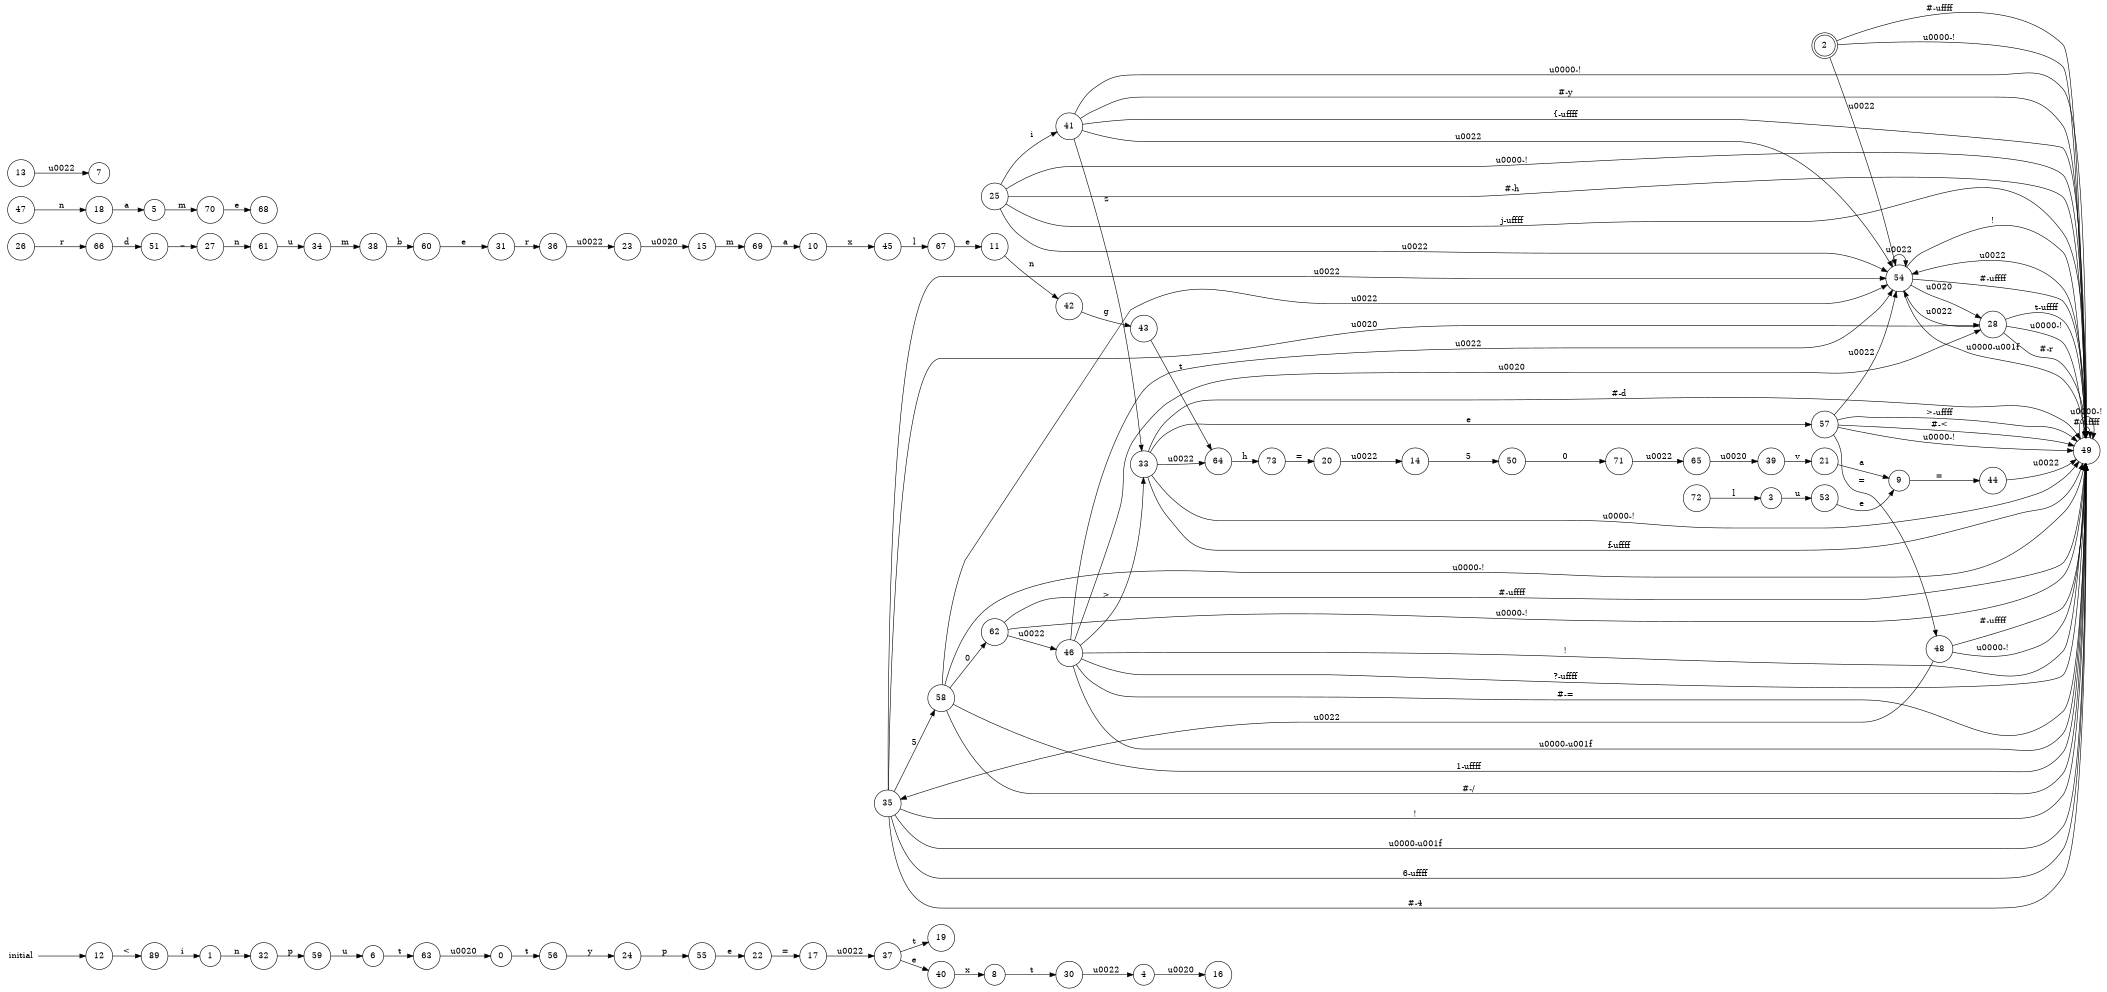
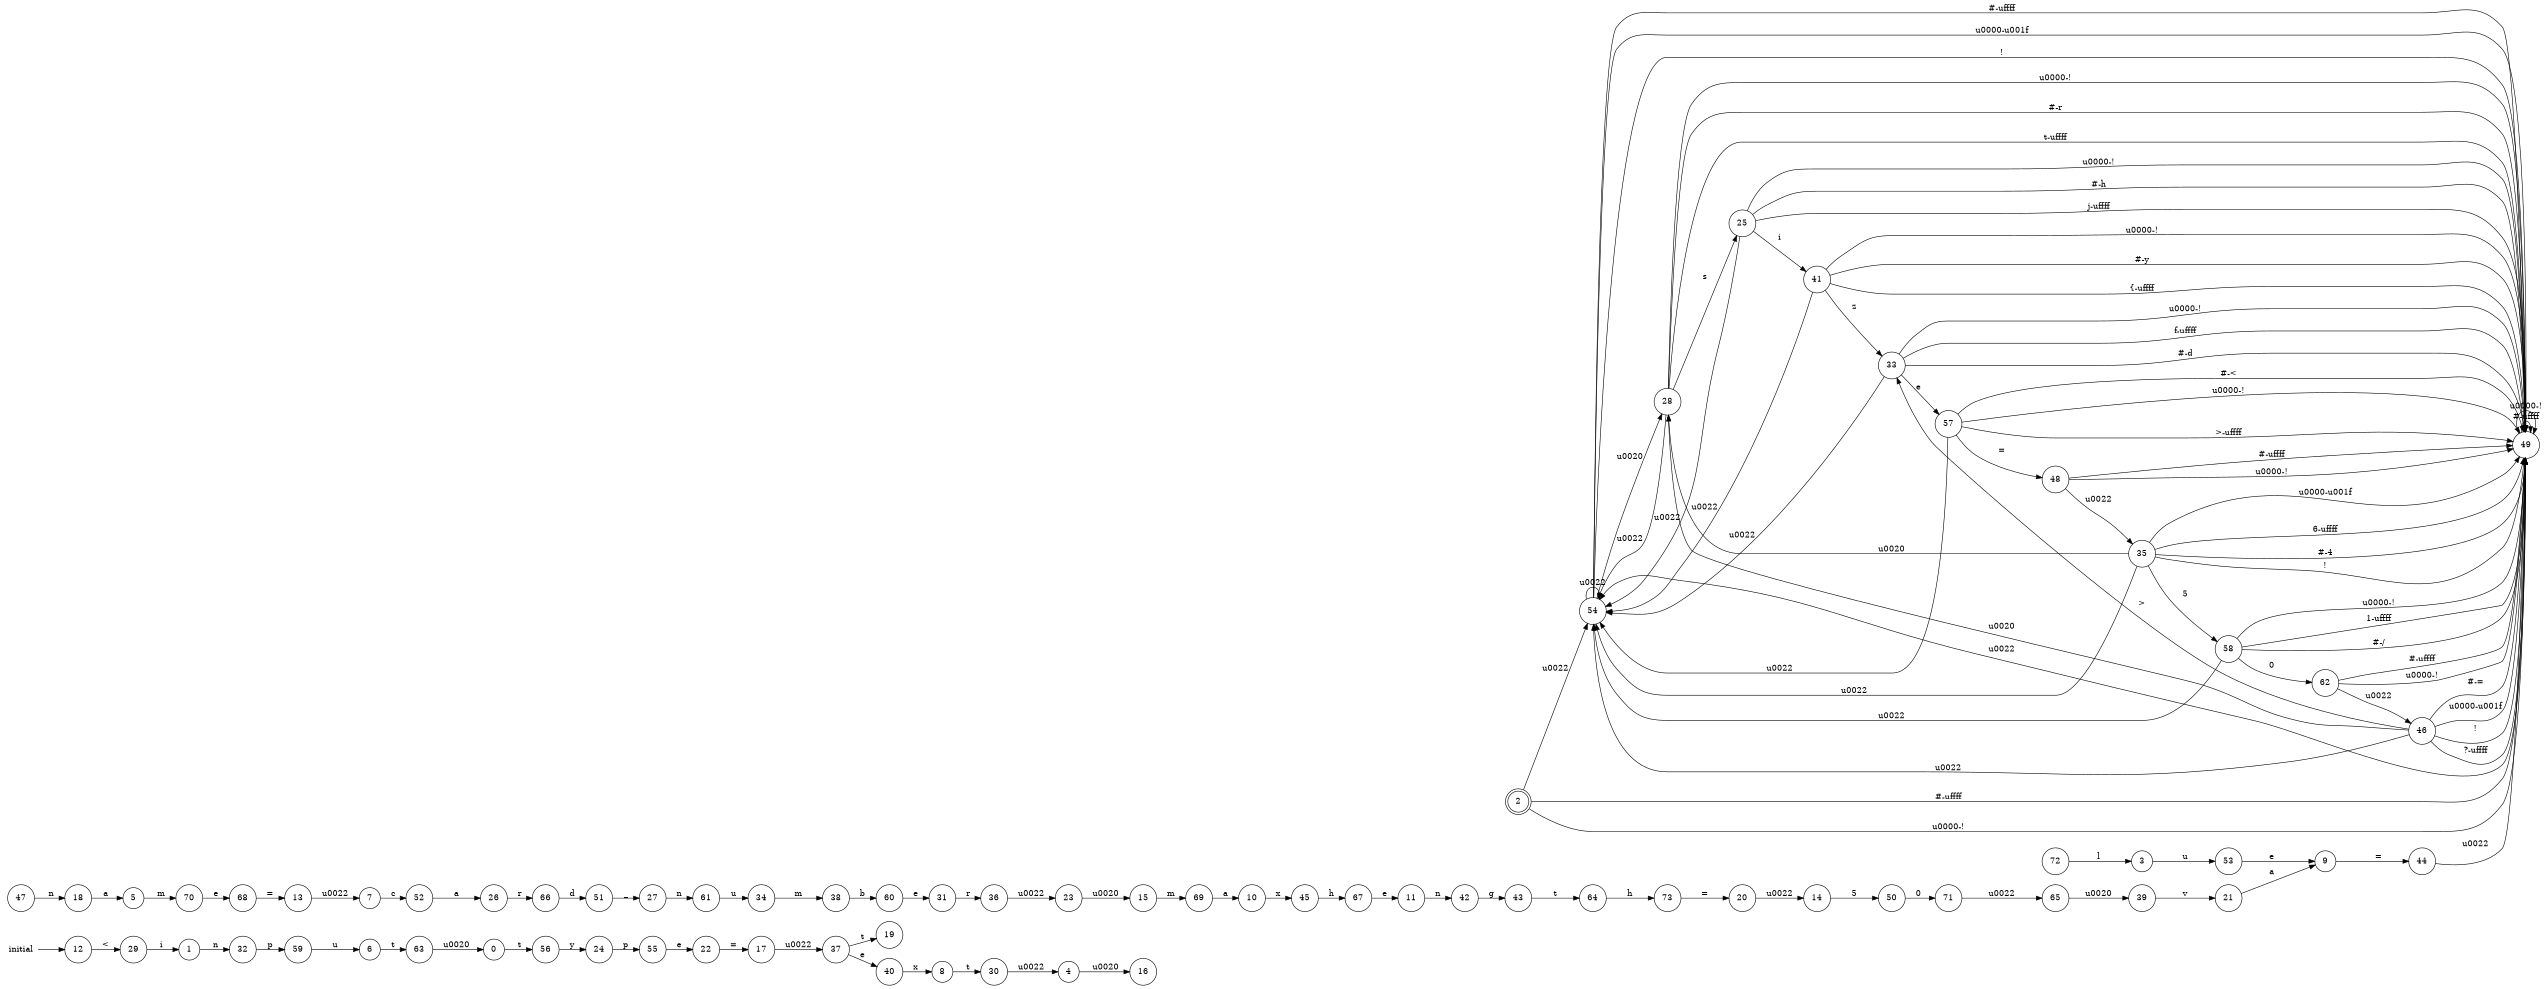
edge "45" -> "67": label "l" -> "h"
edge "28" -> "25": added, label "s"
edge "33" -> "64": now "33" -> "54"
edge "68" -> "13": added, label "="
node "52": added
node "89": label "89" -> "29"
